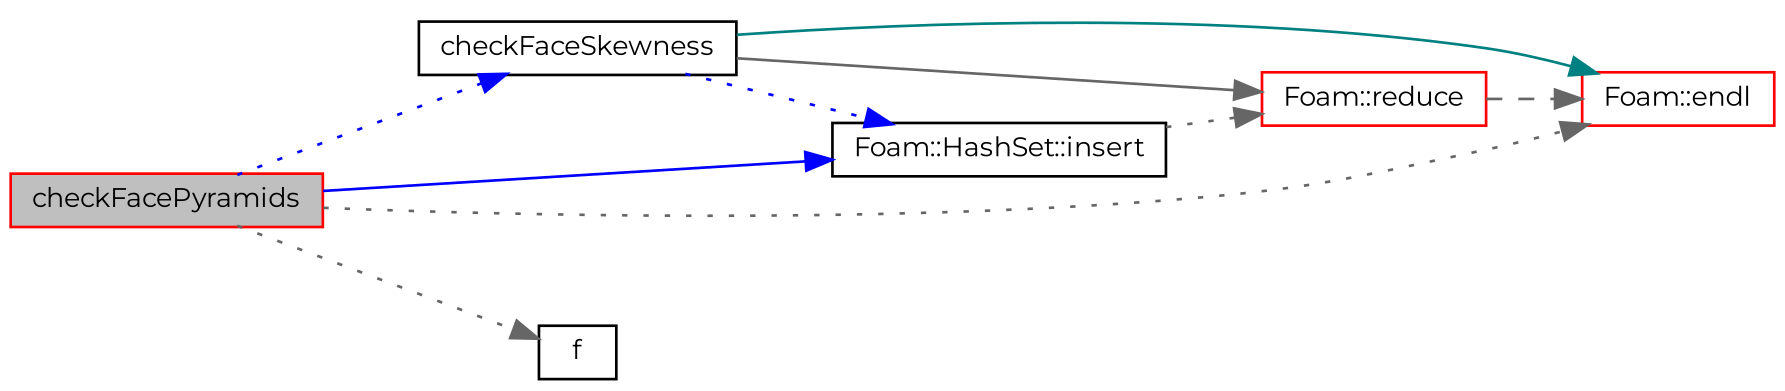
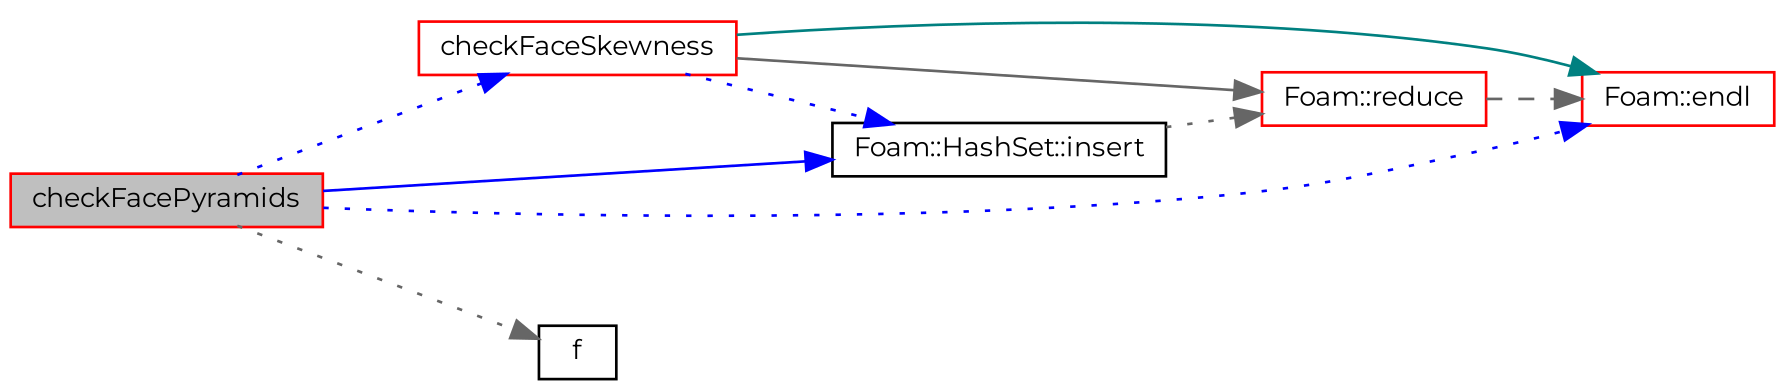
node "checkFaceSkewness": color black -> red
edge "checkFacePyramids" -> "Foam::endl": color gray40 -> blue
